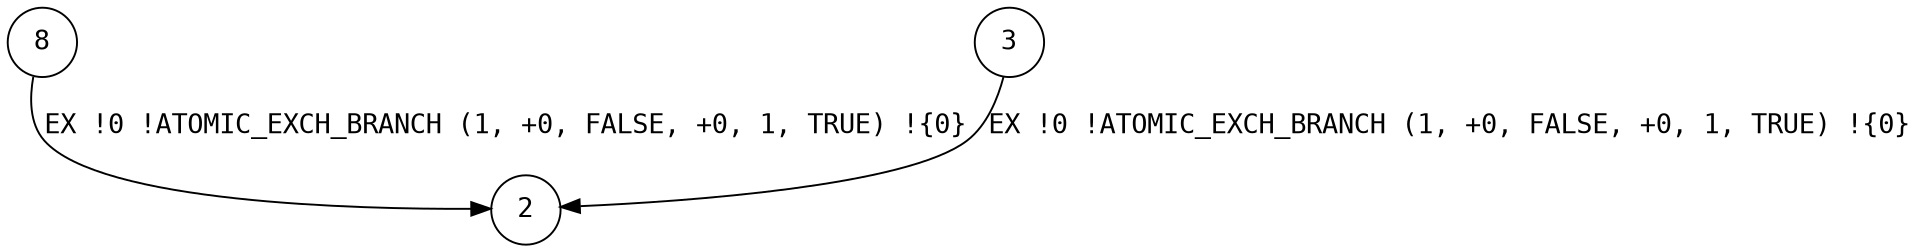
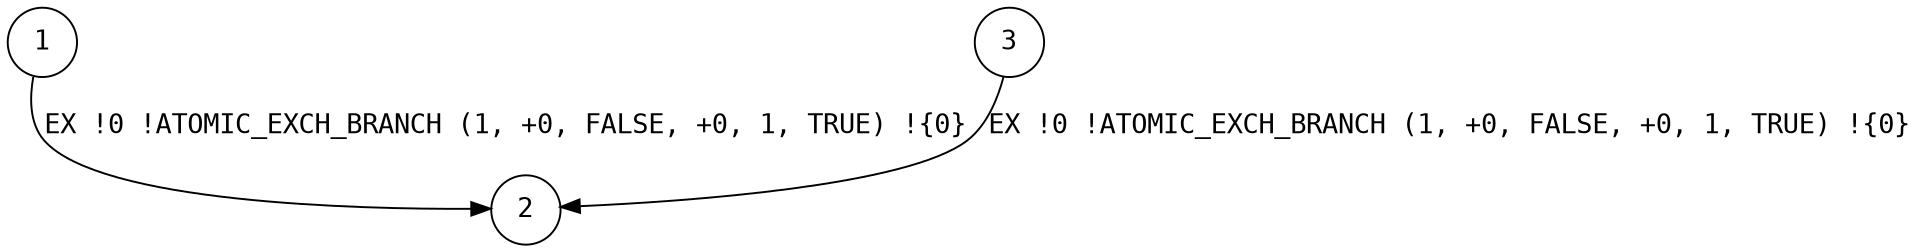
node "8": label "8" -> "1"
